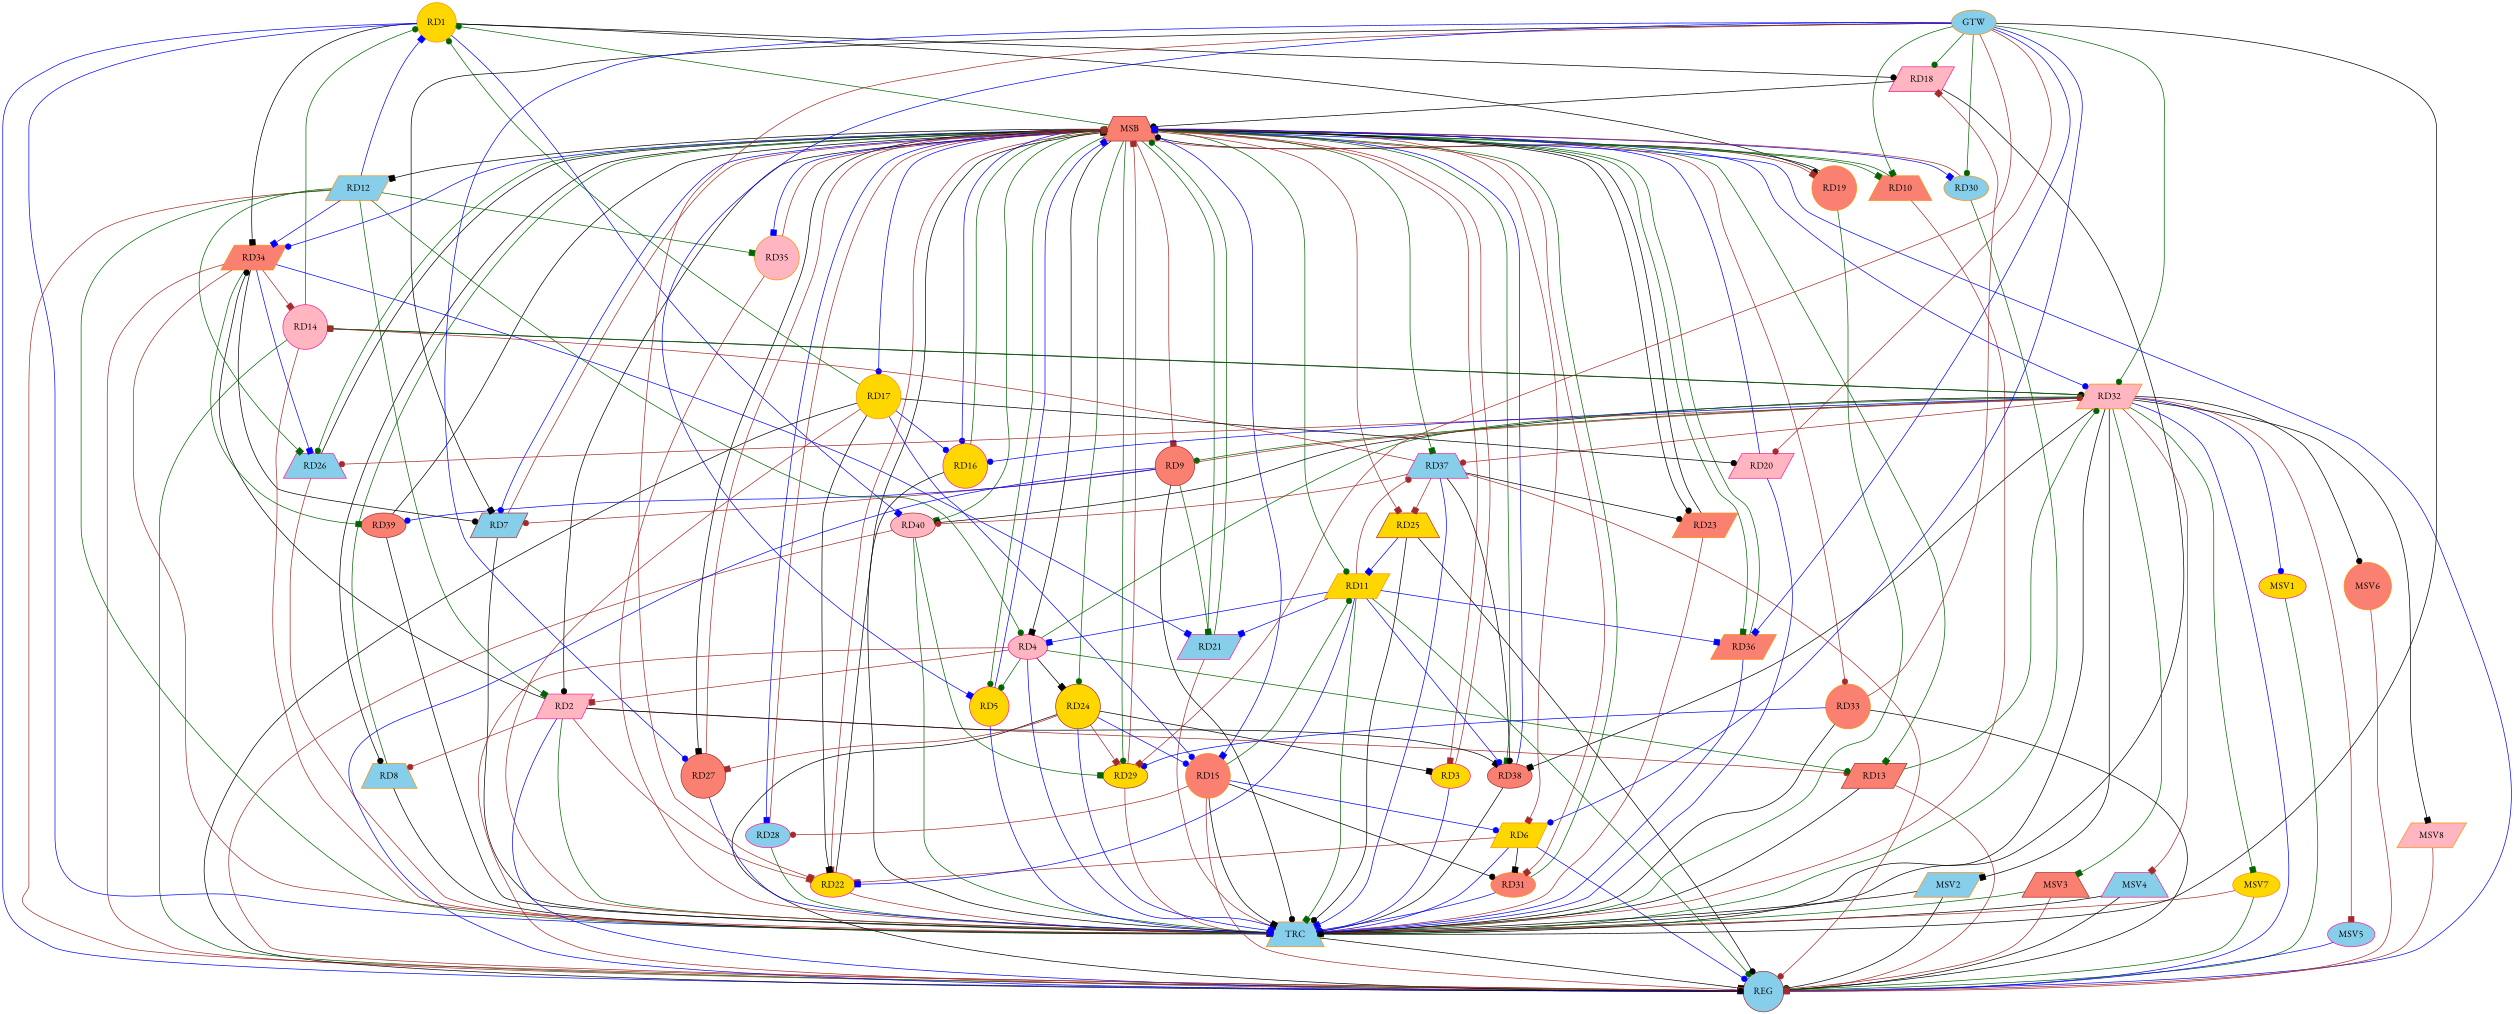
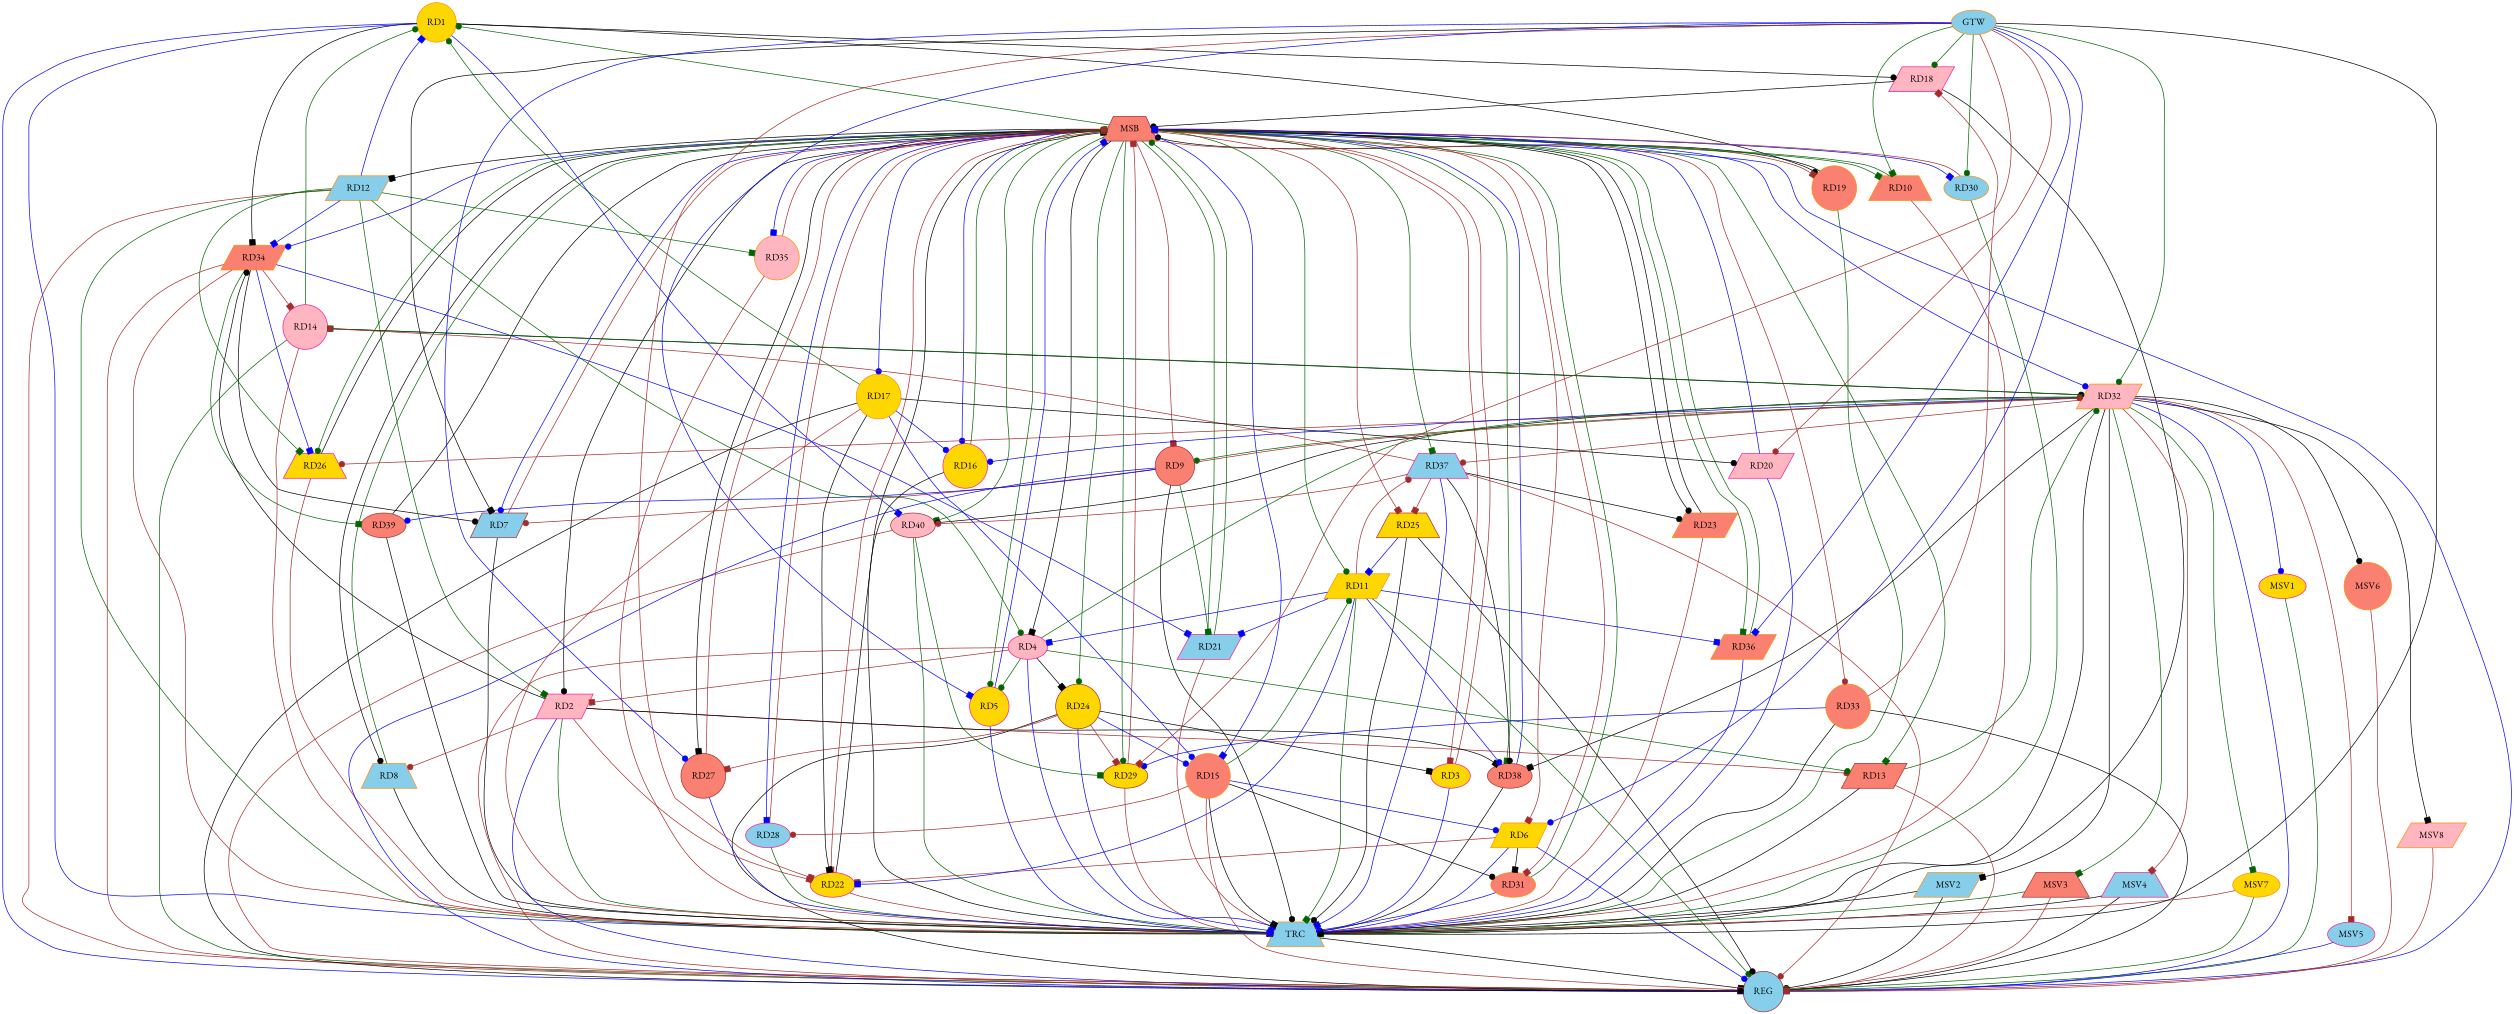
node "RD26": fillcolor skyblue -> gold
